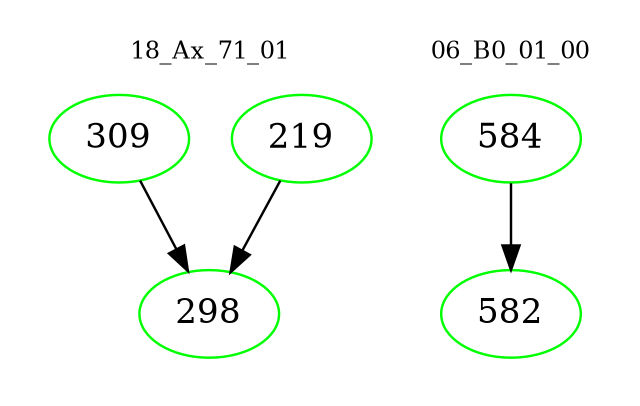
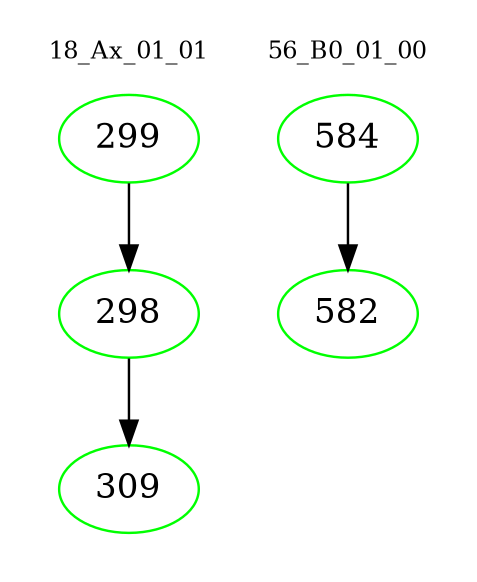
cluster "18_Ax_71_01": label "18_Ax_71_01" -> "18_Ax_01_01"
cluster "06_B0_01_00": label "06_B0_01_00" -> "56_B0_01_00"
node "219": label "219" -> "299"
edge "309" -> "298": reversed
